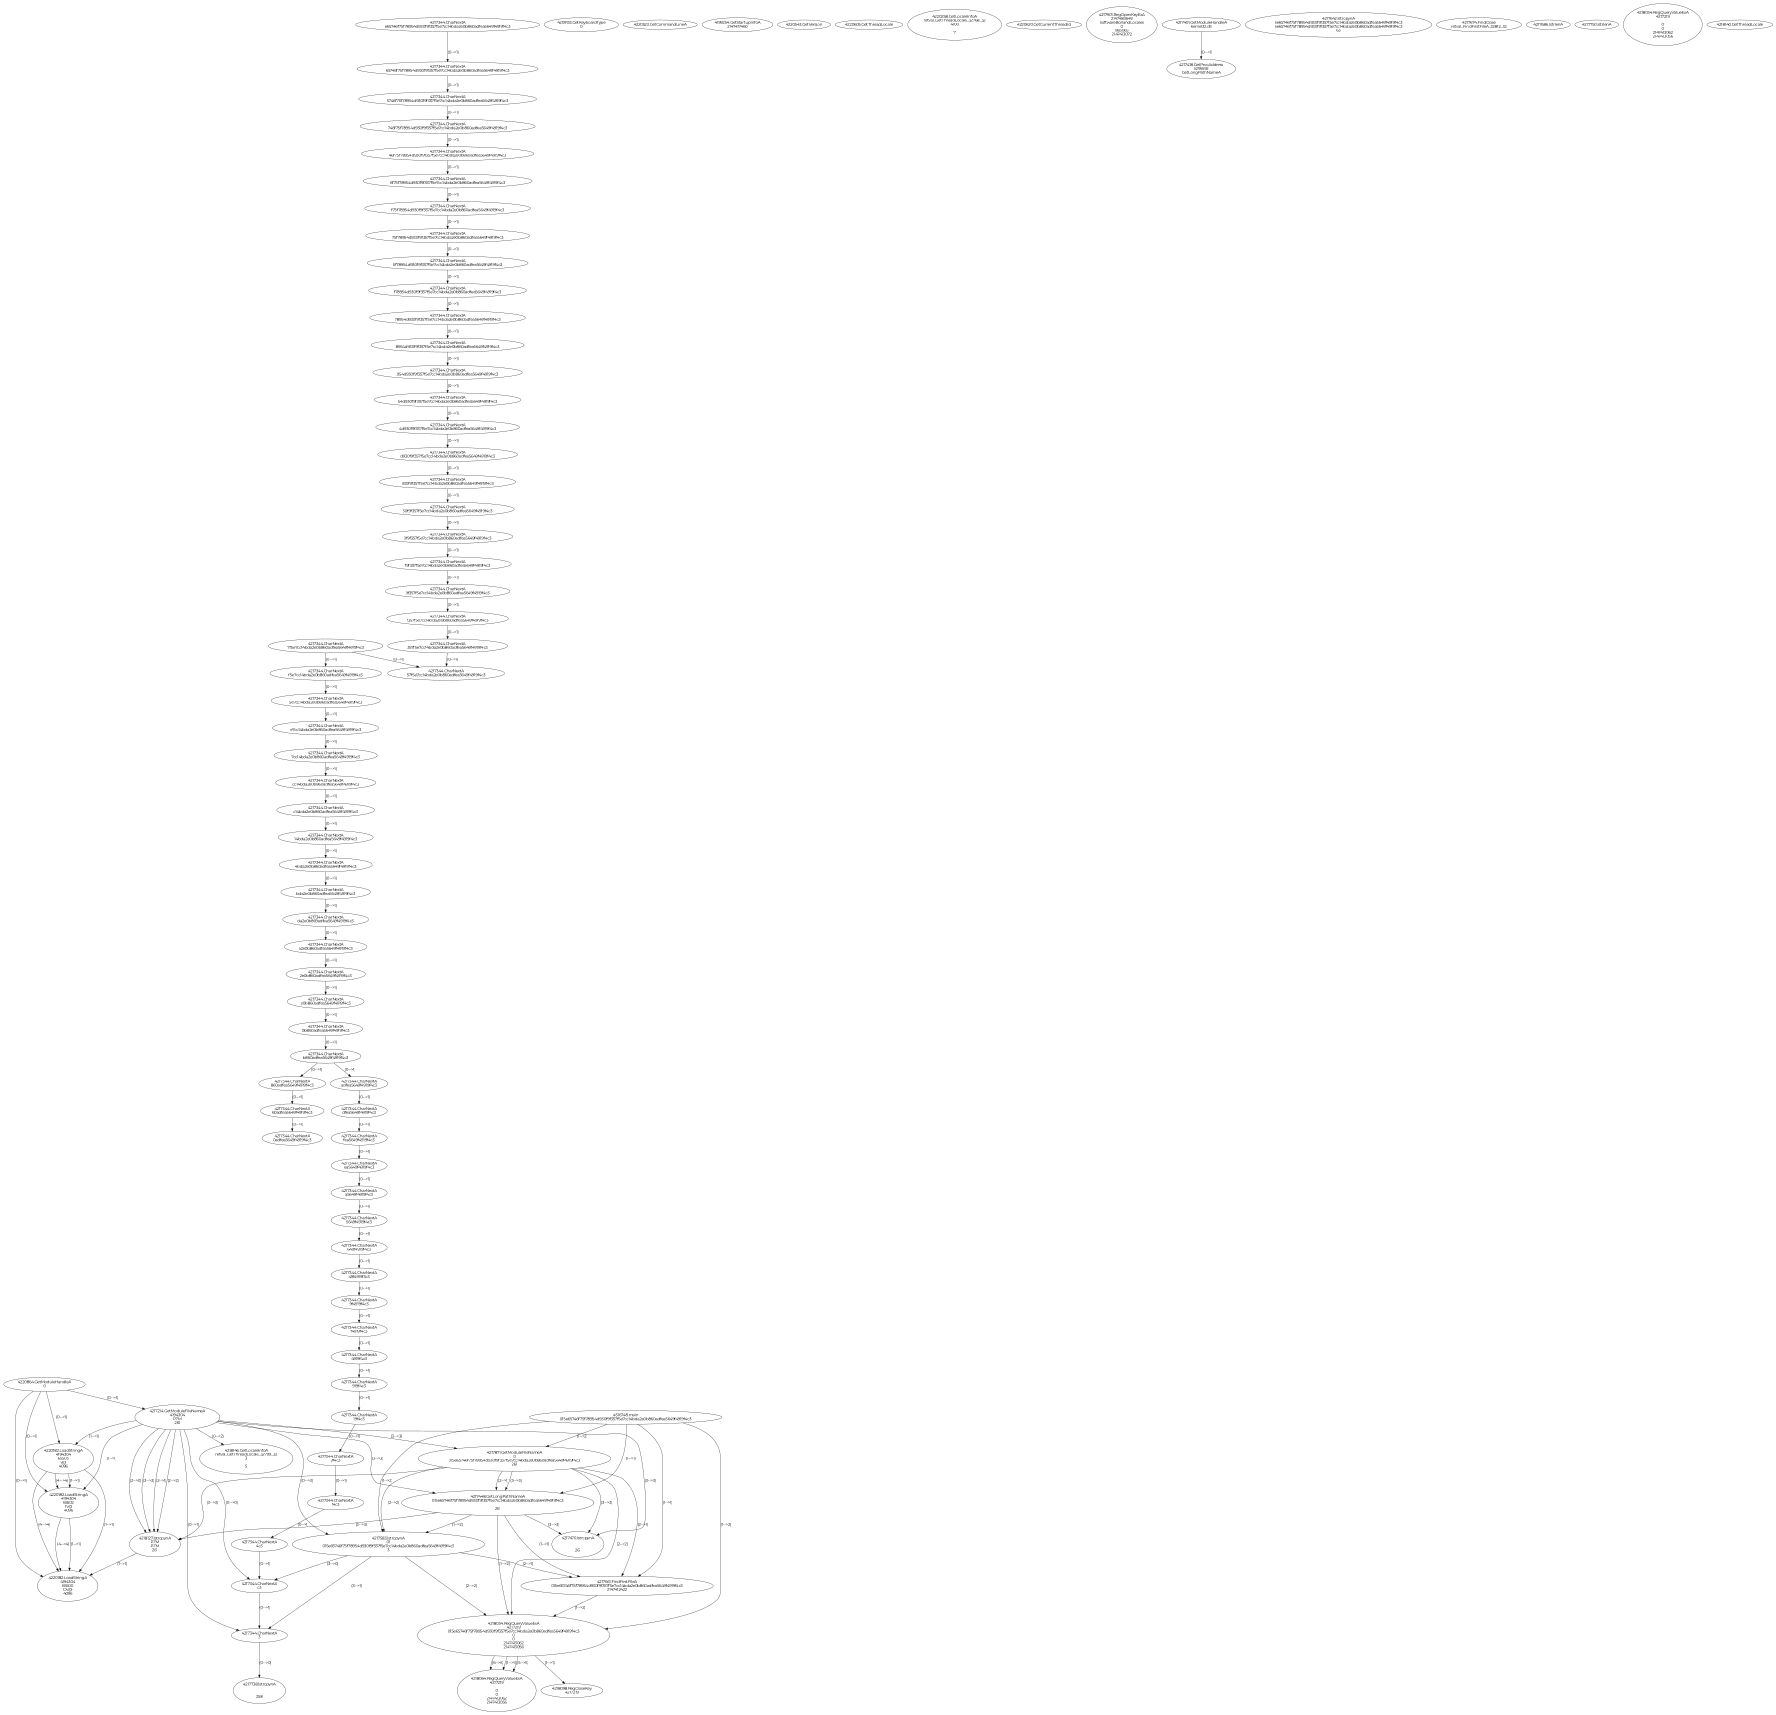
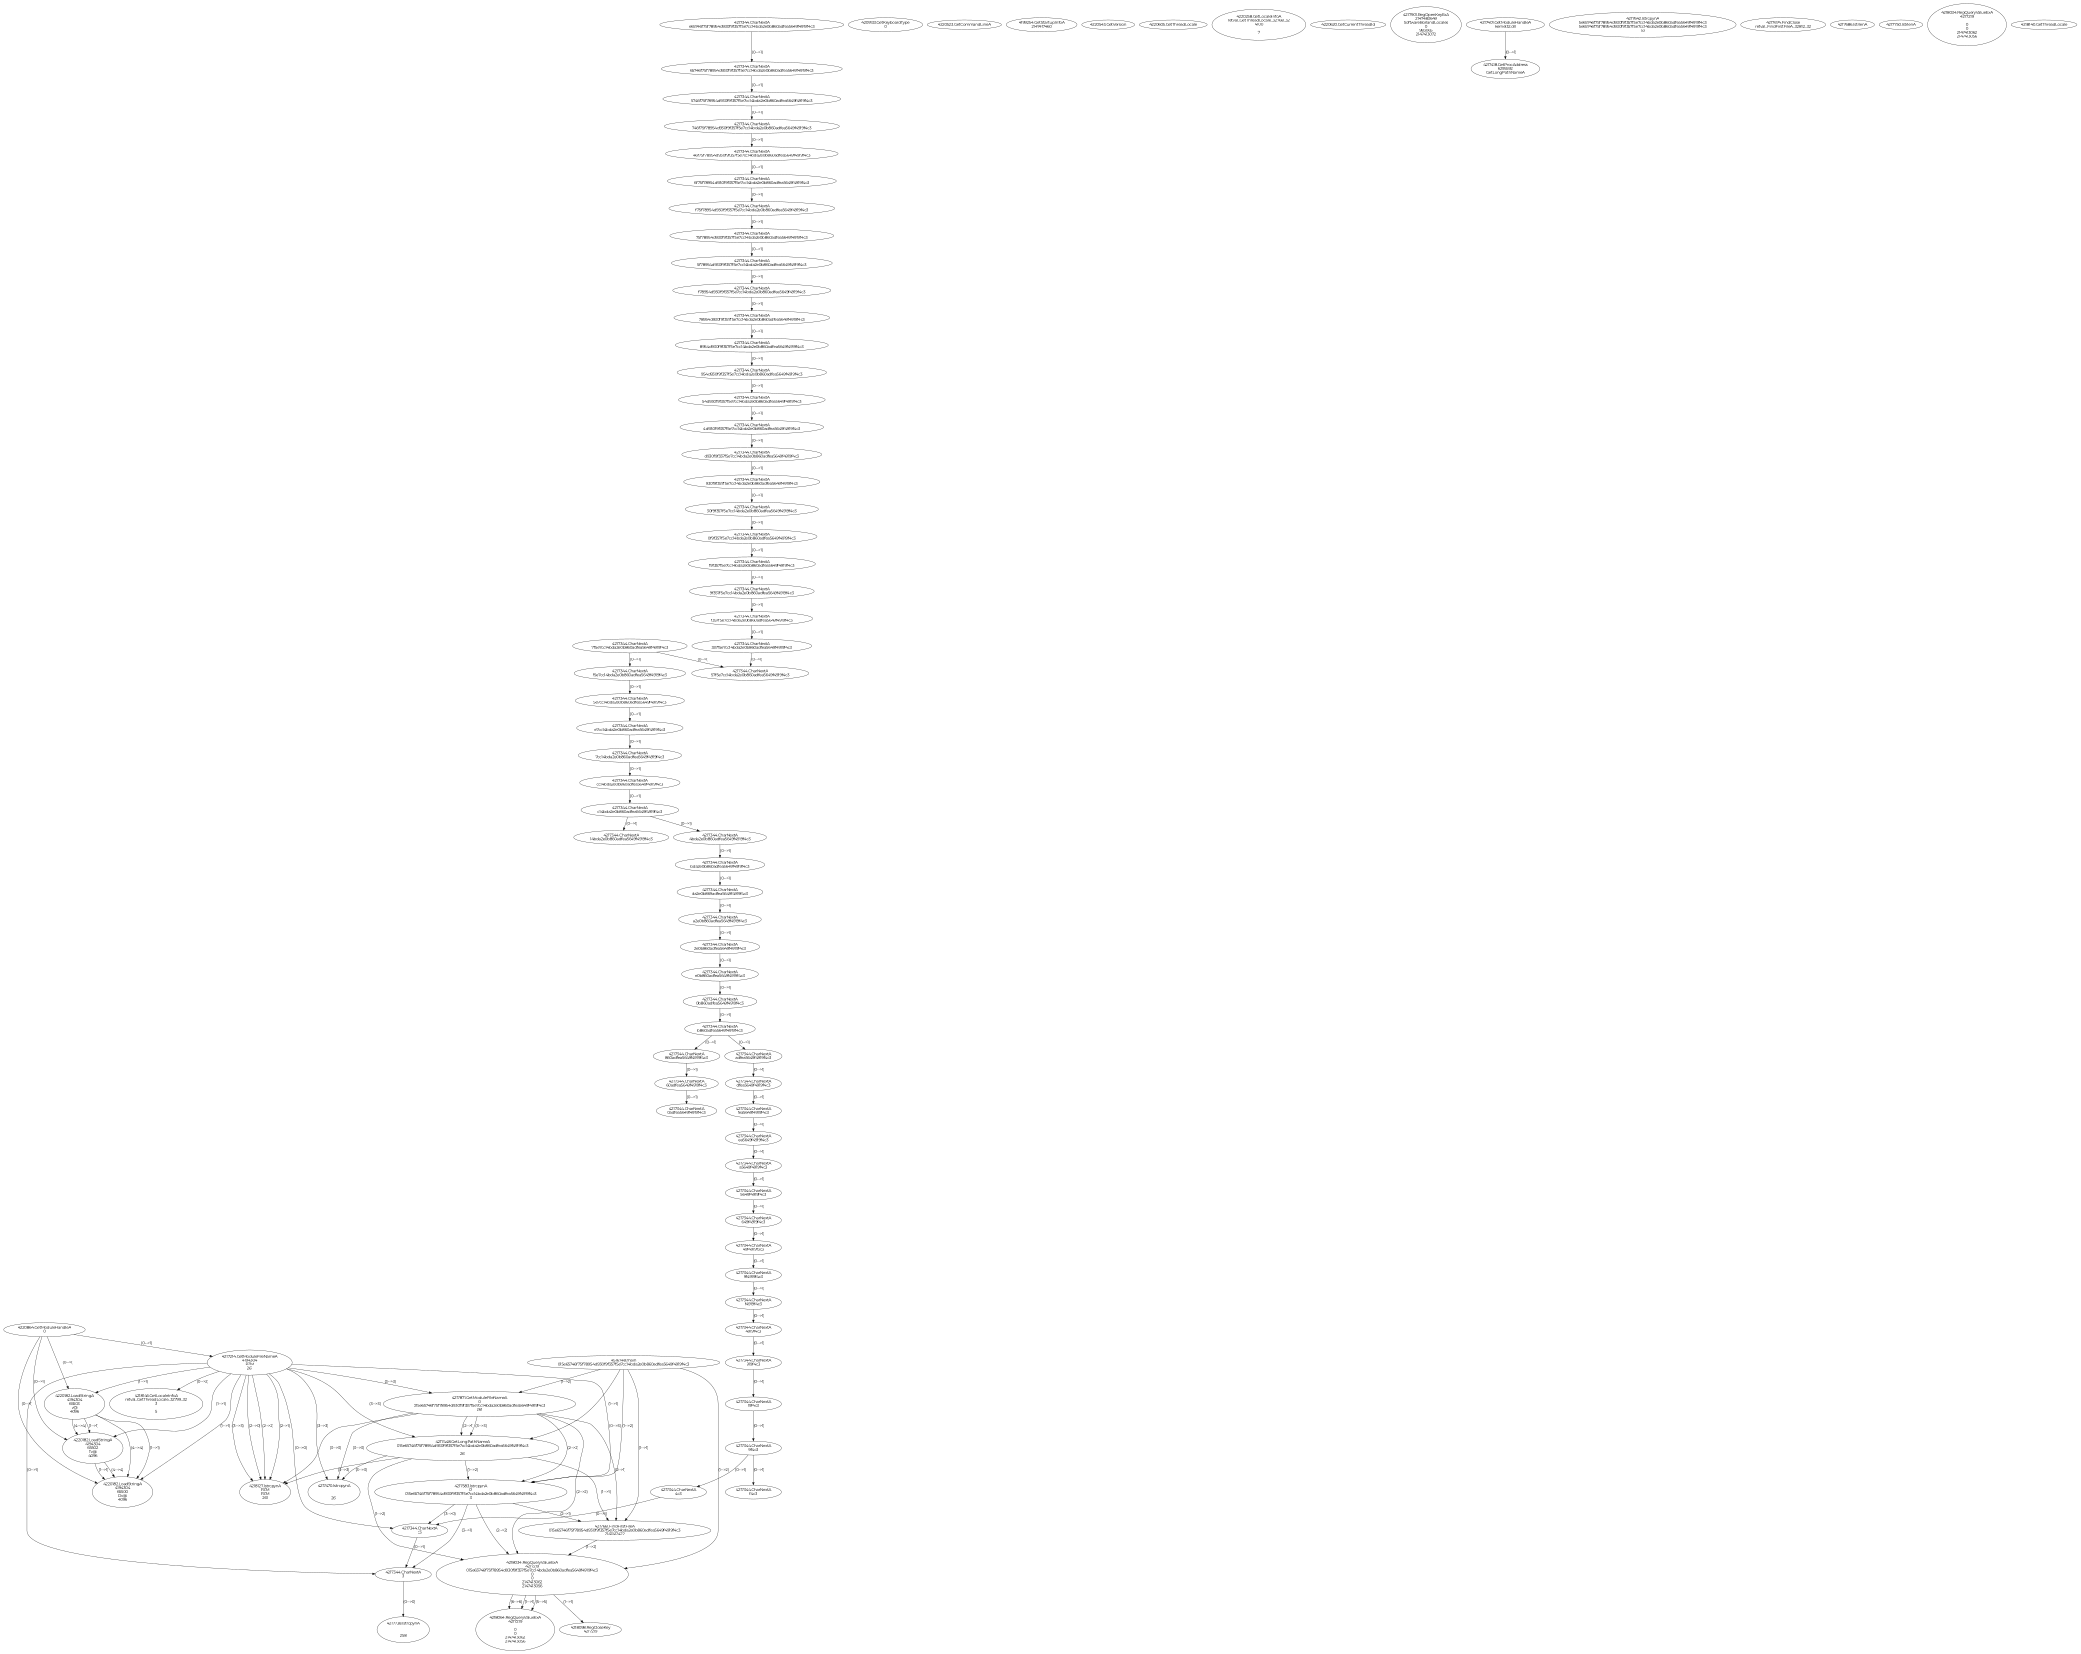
edge "4217344.CharNextA 14bda2e0b860adfea5649f4919f4c3" -> "4217344.CharNextA 4bda2e0b860adfea5649f4919f4c3": now "4217344.CharNextA c14bda2e0b860adfea5649f4919f4c3" -> "4217344.CharNextA 4bda2e0b860adfea5649f4919f4c3"
edge "4217344.CharNextA f4c3" -> "4217344.CharNextA 4c3": now "4217344.CharNextA 9f4c3" -> "4217344.CharNextA 4c3"
edge "4218127.lstrcpynA PZM PZM 261" -> "4220182.LoadStringA 4194304 65500 Dv@ 4096": now "4217214.GetModuleFileNameA 4194304 PZM 261" -> "4220182.LoadStringA 4194304 65500 Dv@ 4096"
